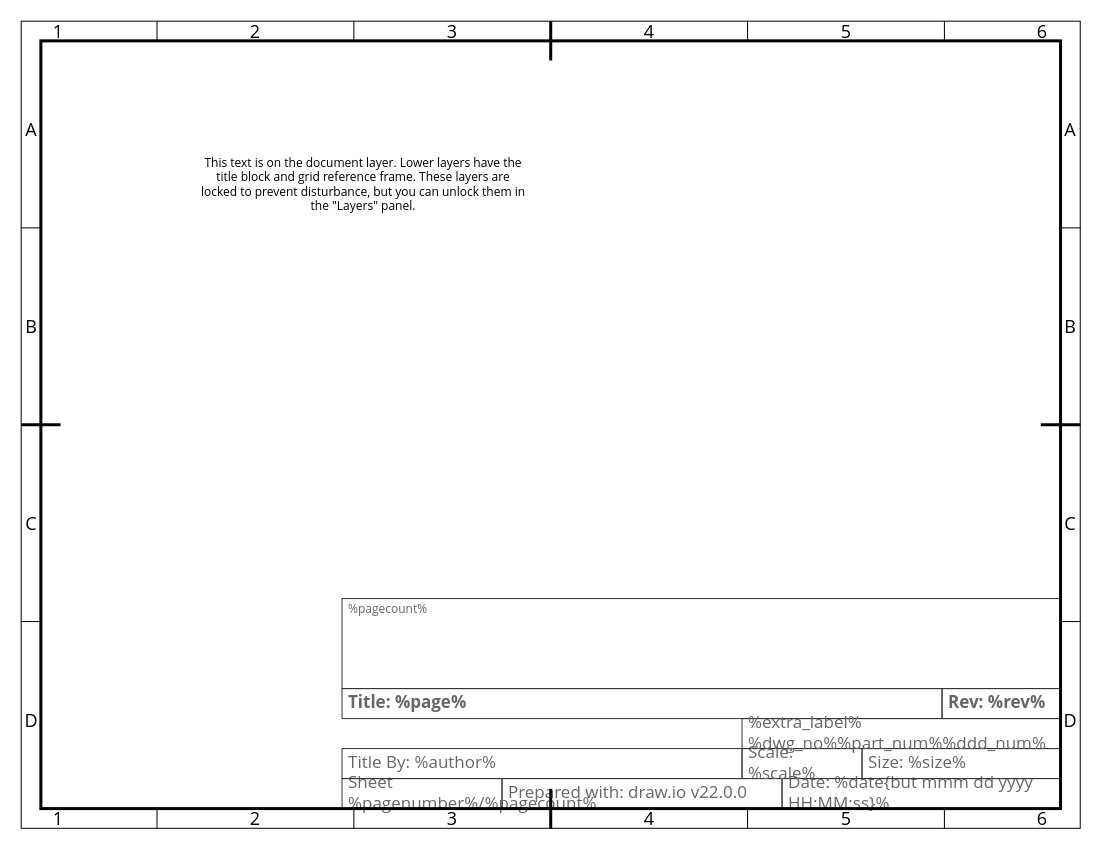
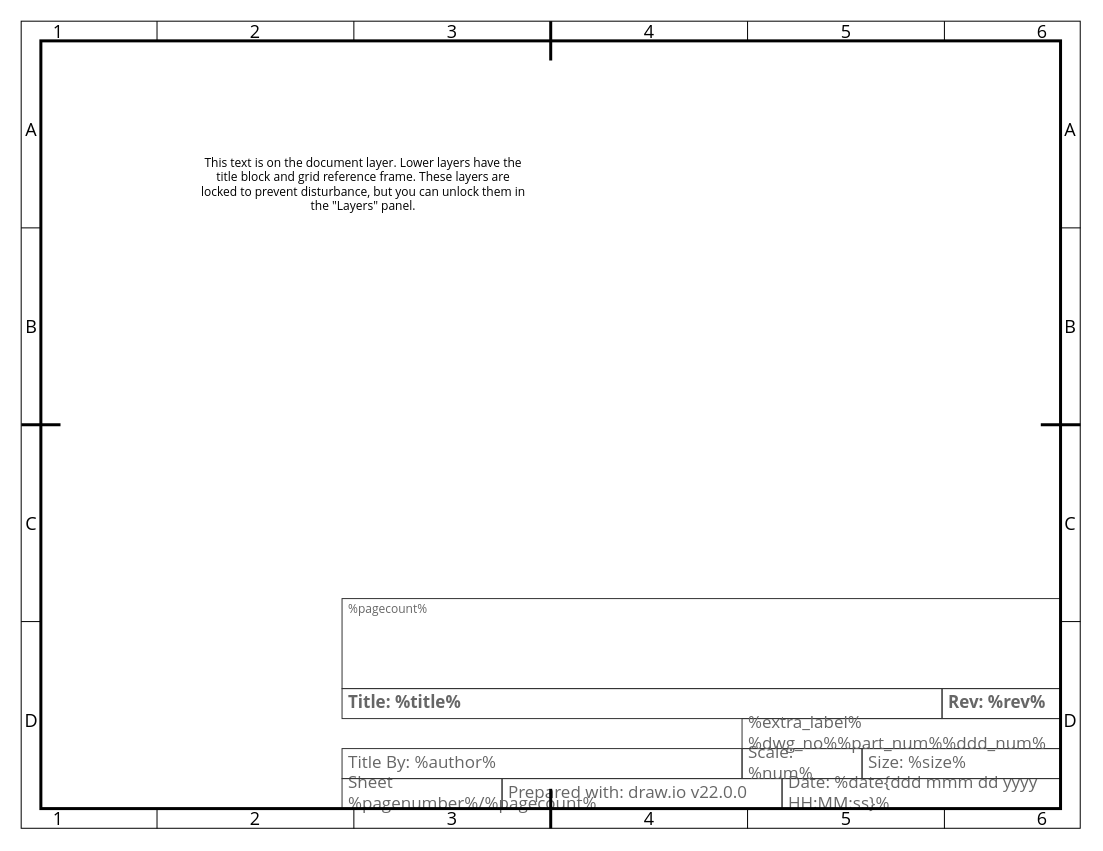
node "Title: %page%": label "Title: %page%" -> "Title: %title%"
node "Scale: %scale%": label "Scale: %scale%" -> "Scale: %num%"
node "Date: %date{but mmm dd yyyy HH:MM:ss}%": label "Date: %date{but mmm dd yyyy HH:MM:ss}%" -> "Date: %date{ddd mmm dd yyyy HH:MM:ss}%"
